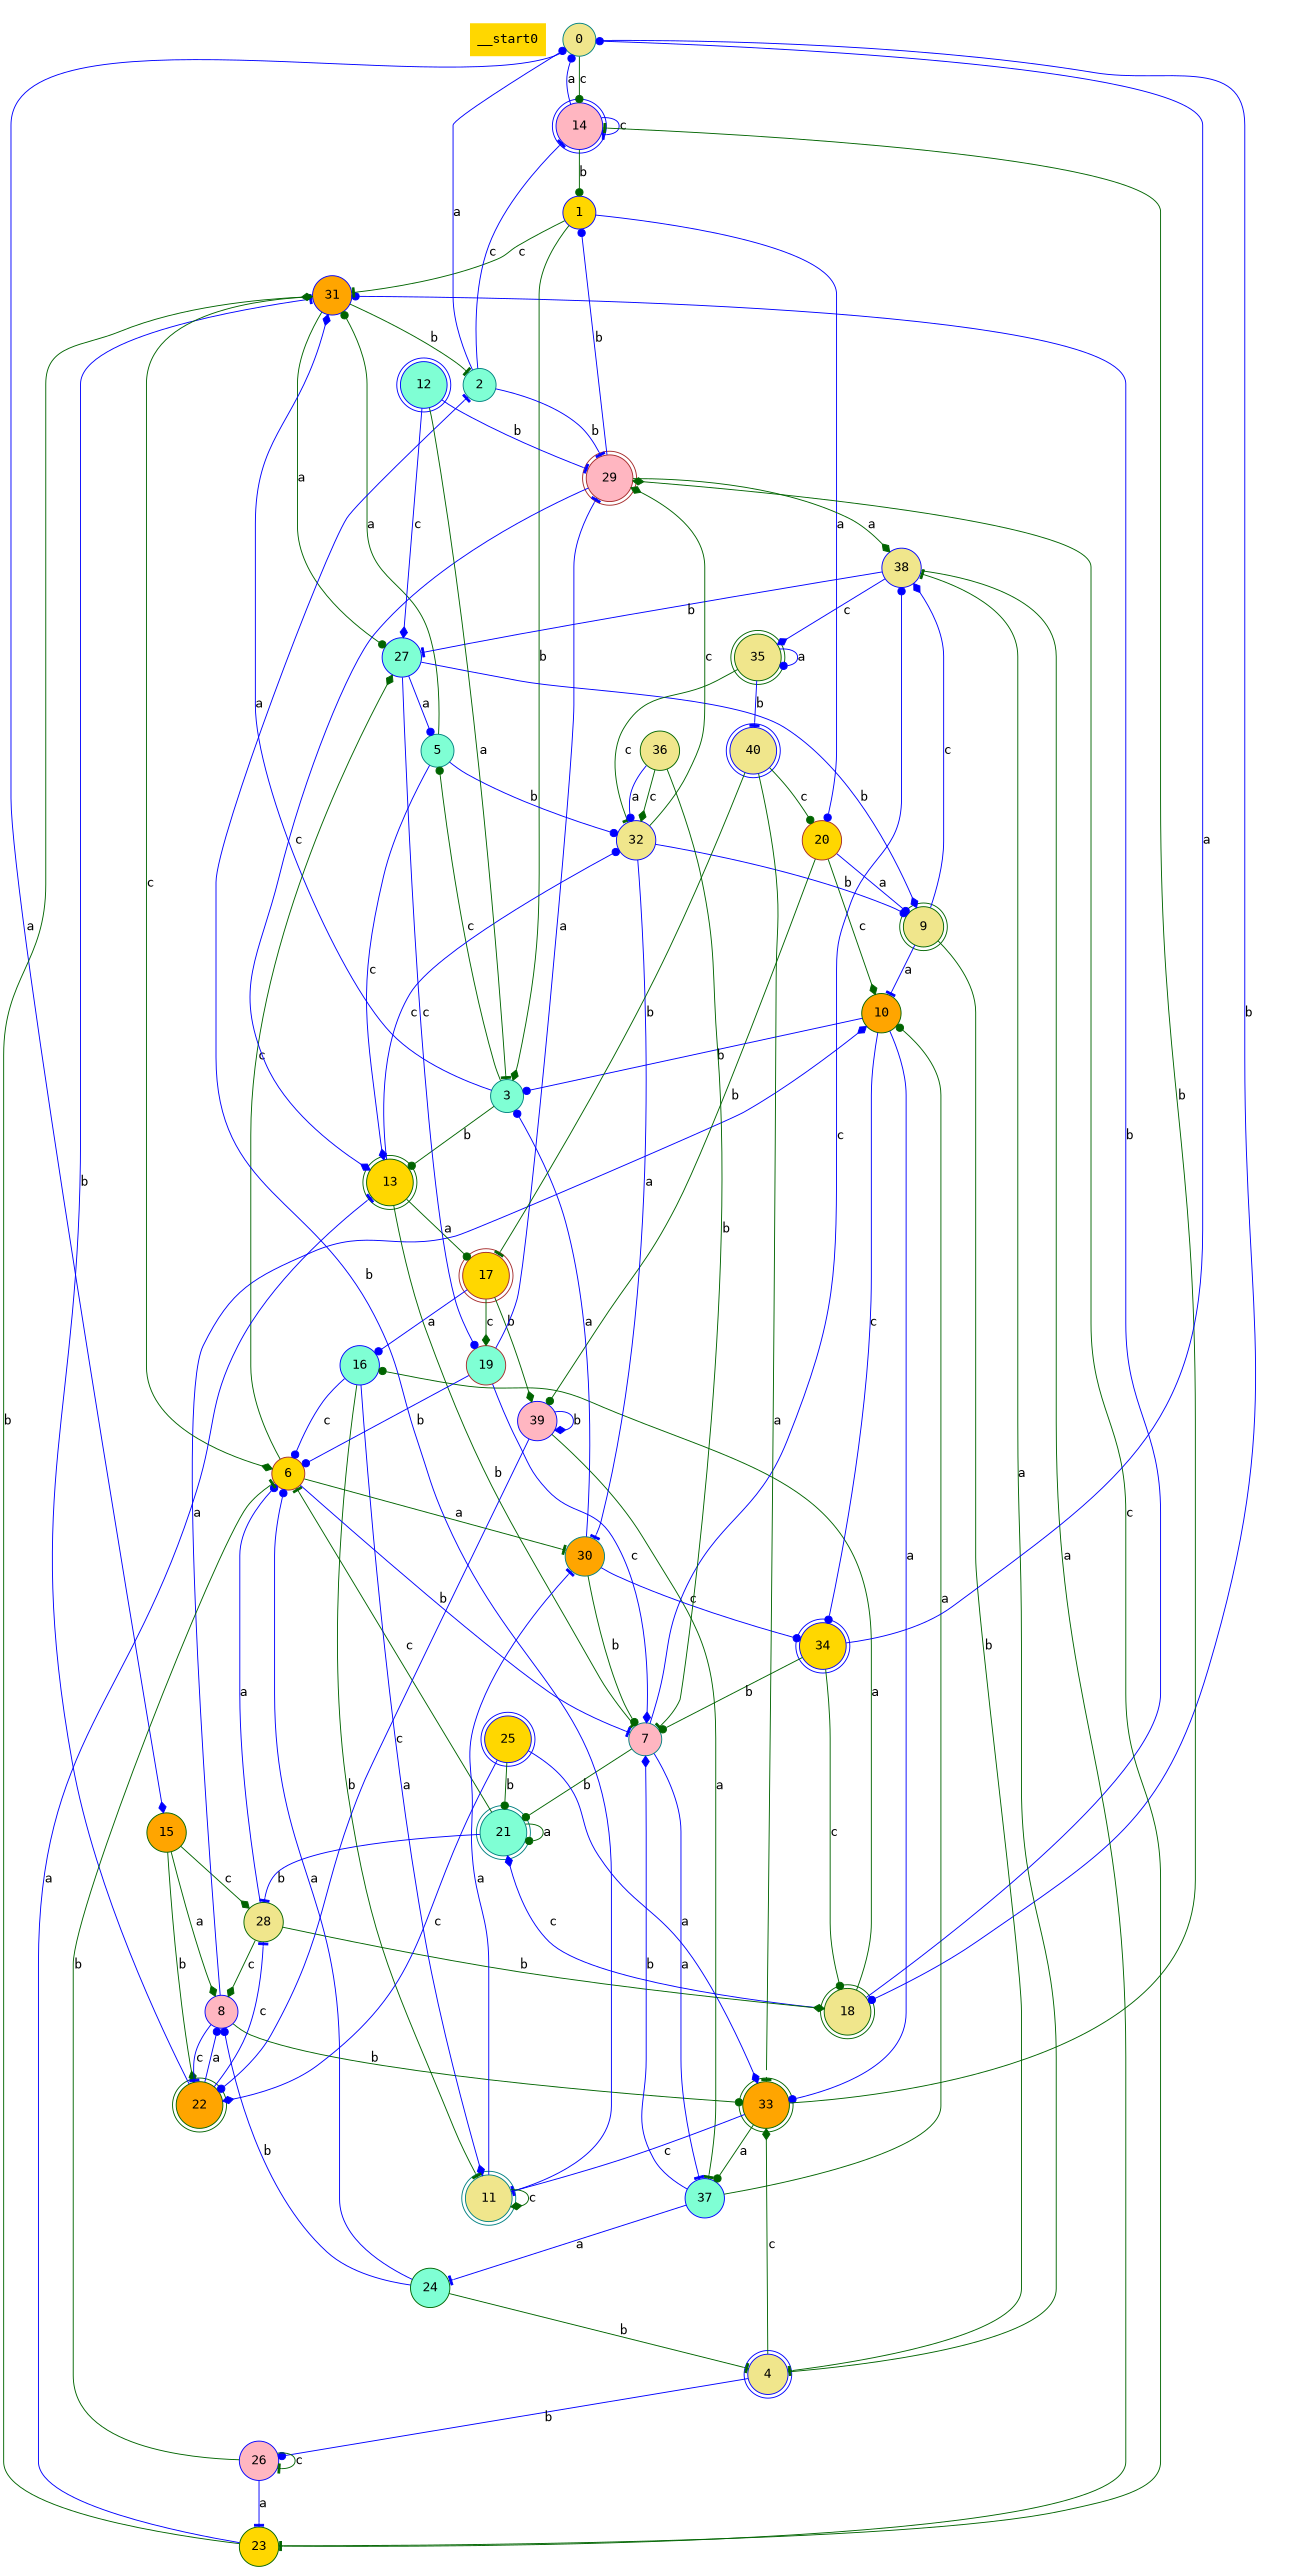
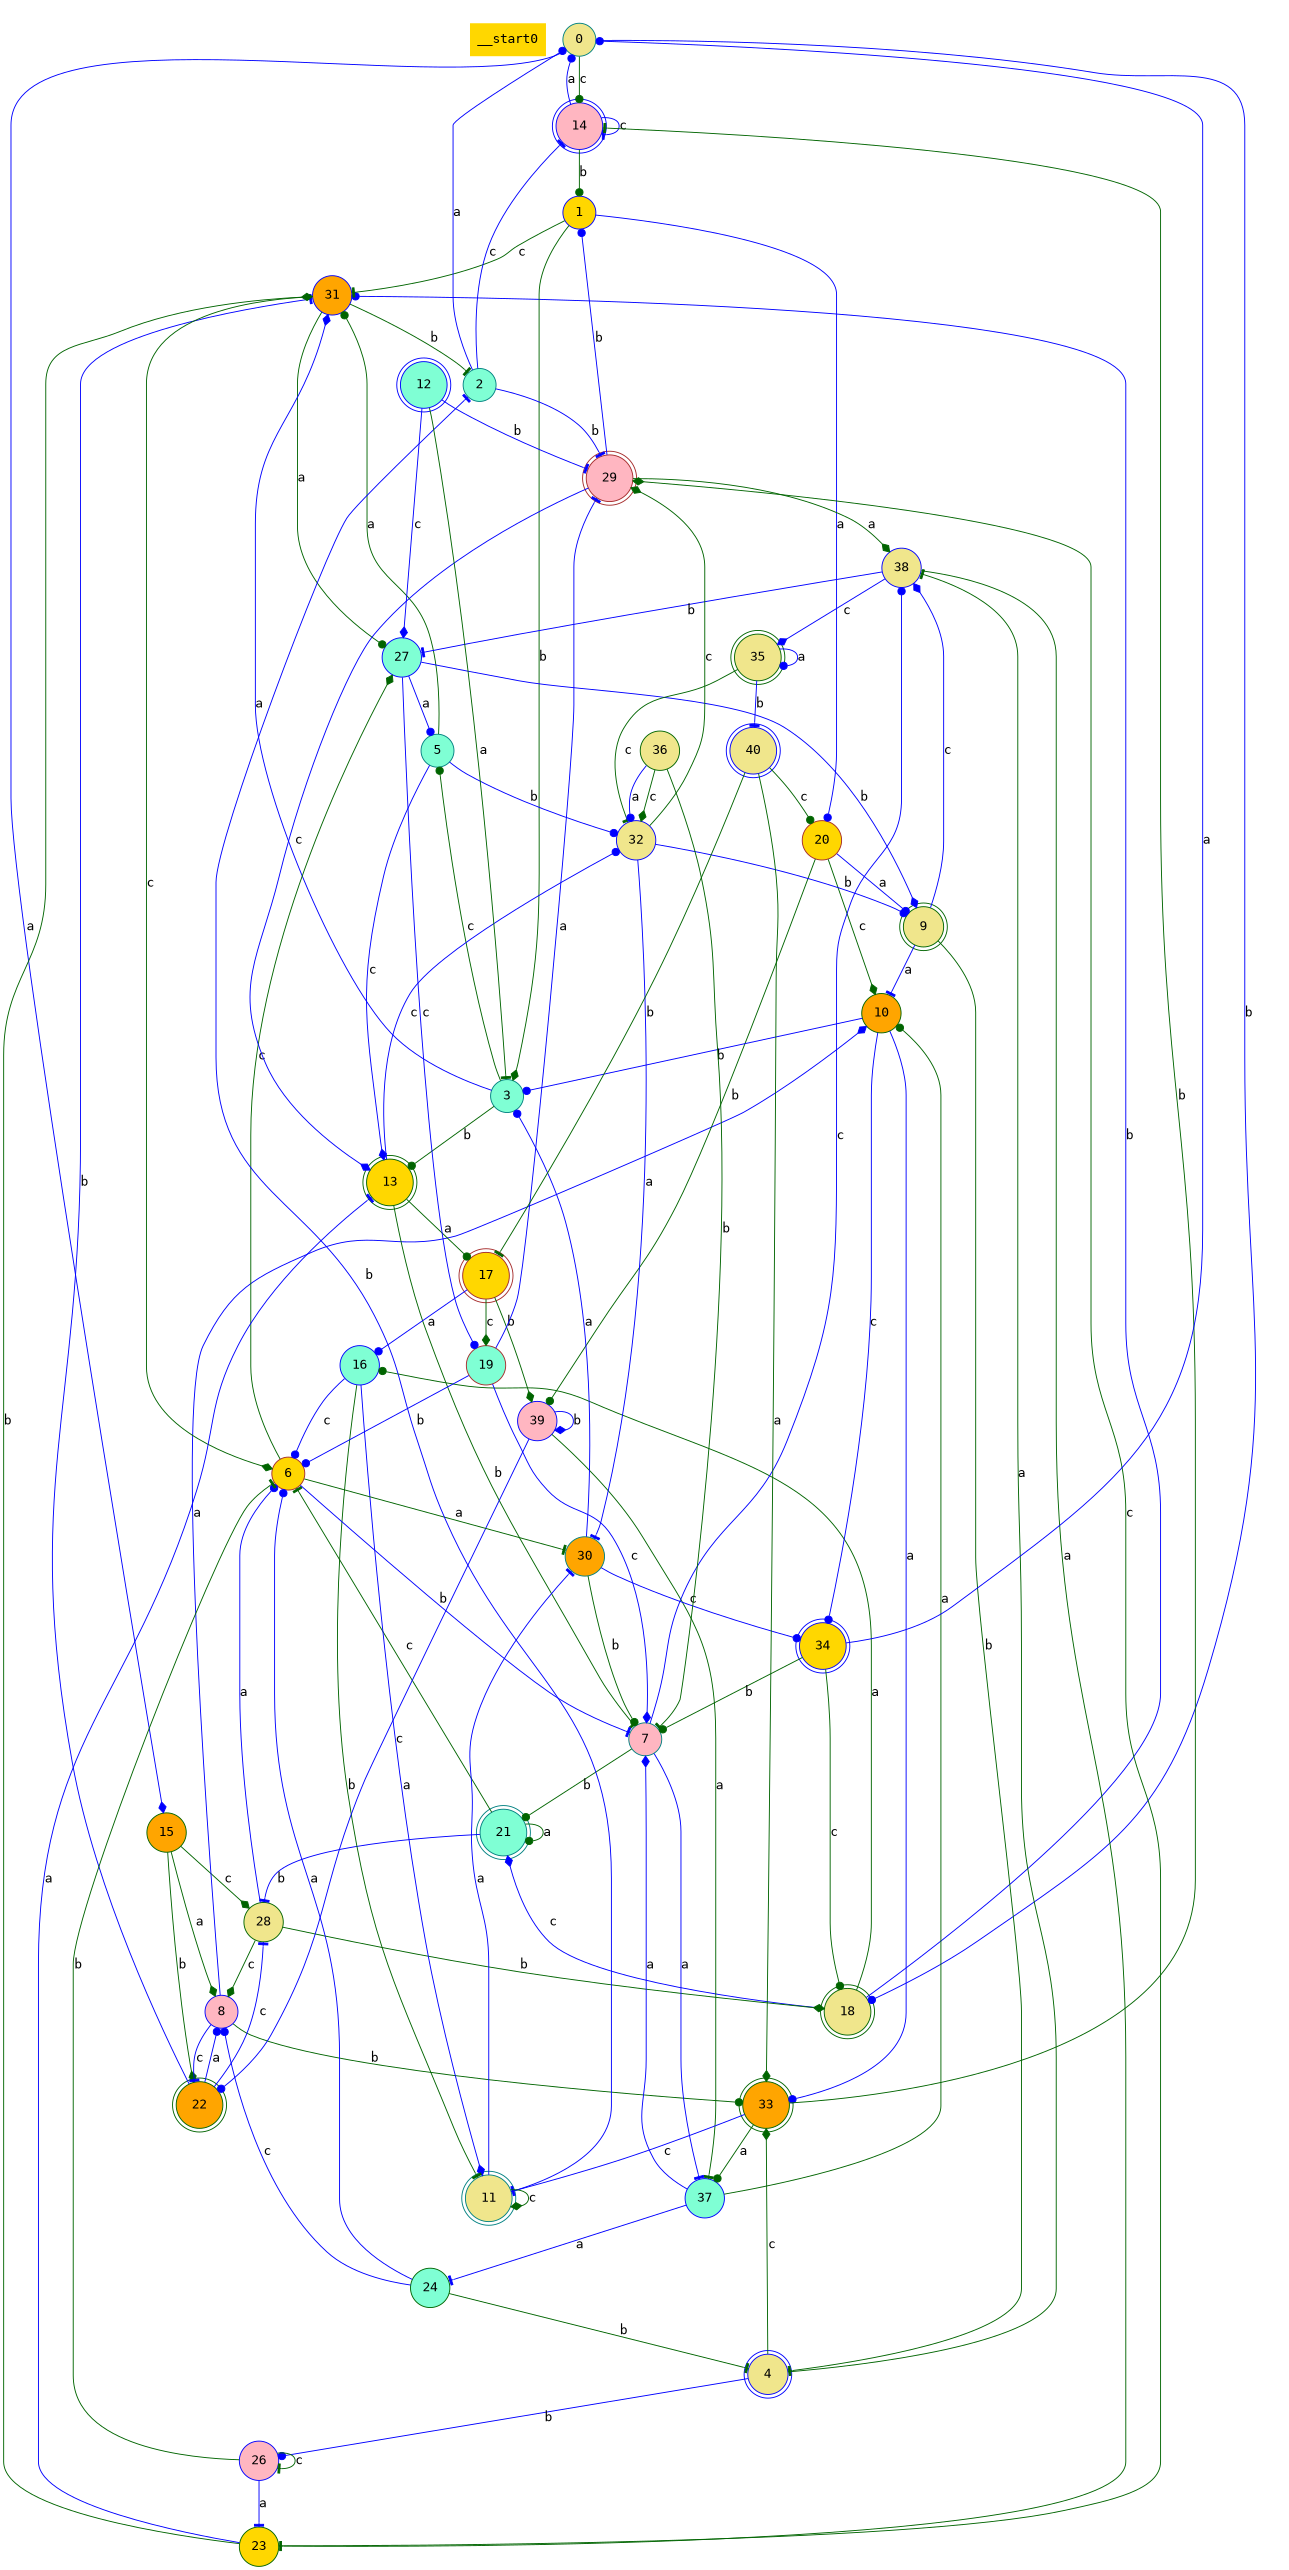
edge "40" -> "33": arrowhead tee -> diamond
node "25": removed
edge "37" -> "7": label "b" -> "a"
edge "24" -> "8": label "b" -> "c"
